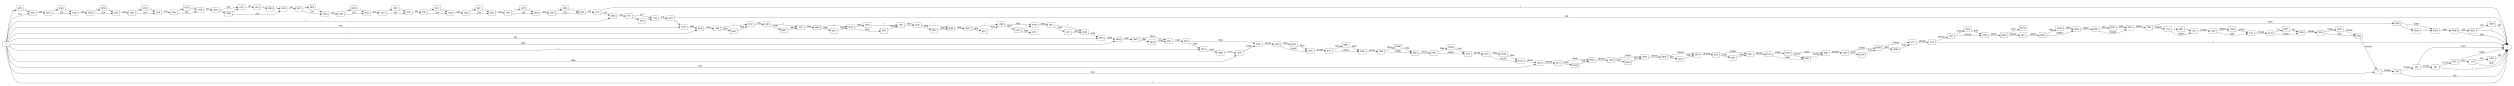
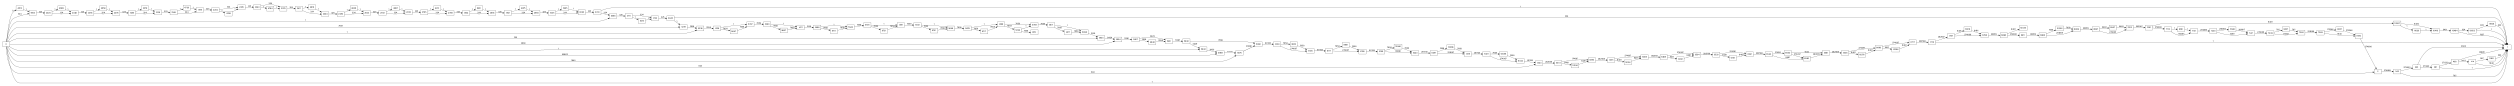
edge "4749" -> "2279": now "2243" -> "2279"
edge "5543" -> "9731": now "5570" -> "9731"
edge "0" -> "5969": added, label "268817"
